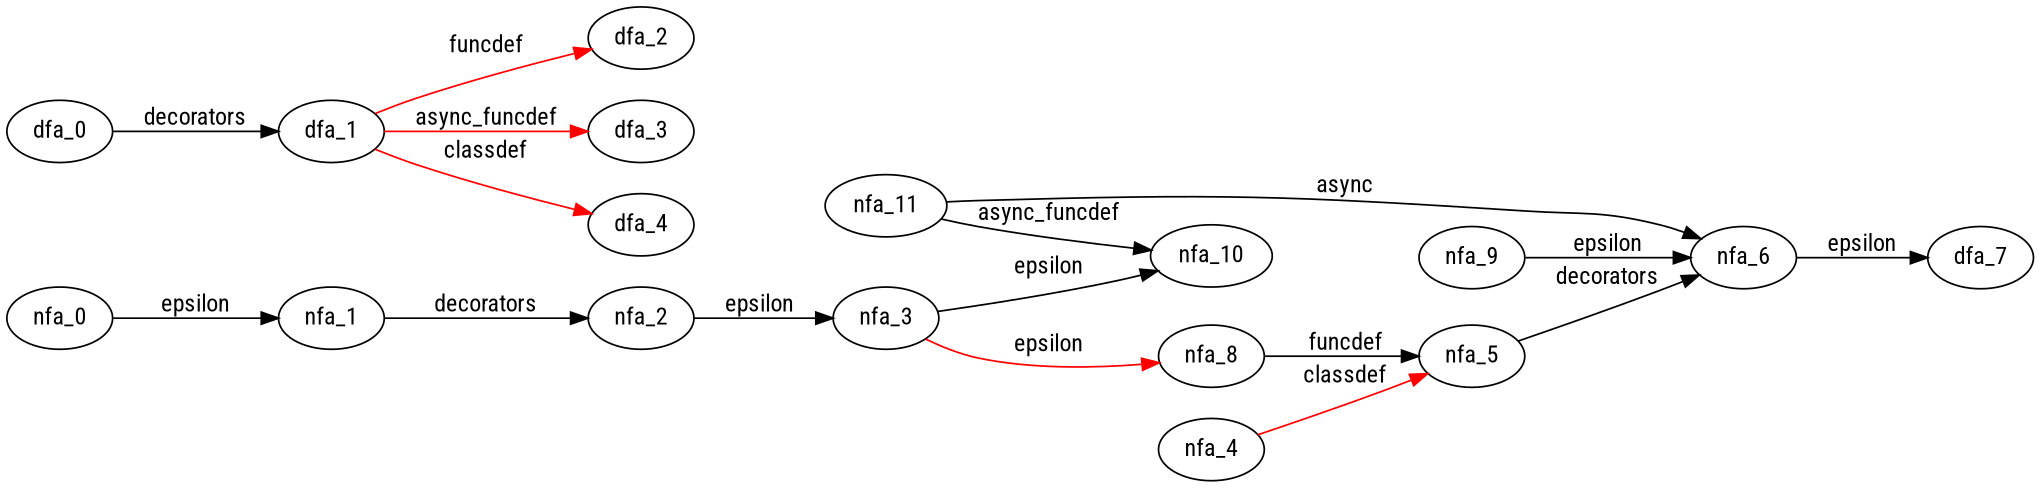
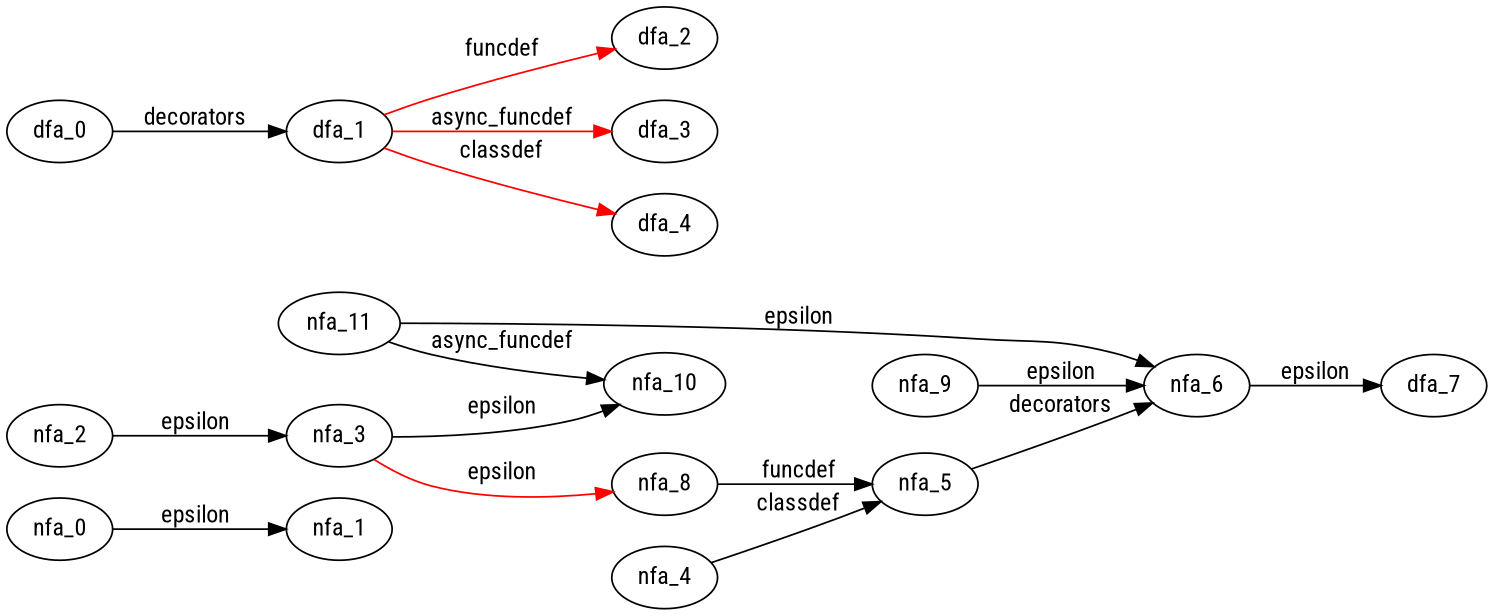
edge "nfa_11" -> "nfa_6": label "async" -> "epsilon"
edge "nfa_1" -> "nfa_2": removed, label "decorators"
edge "nfa_4" -> "nfa_5": color red -> black
